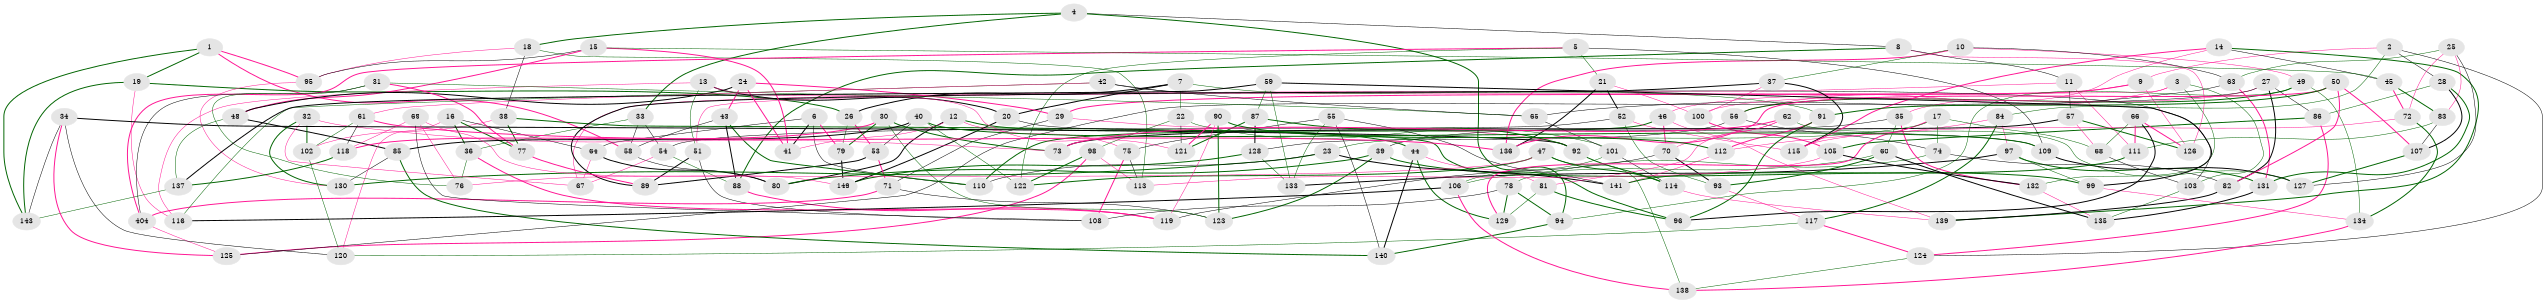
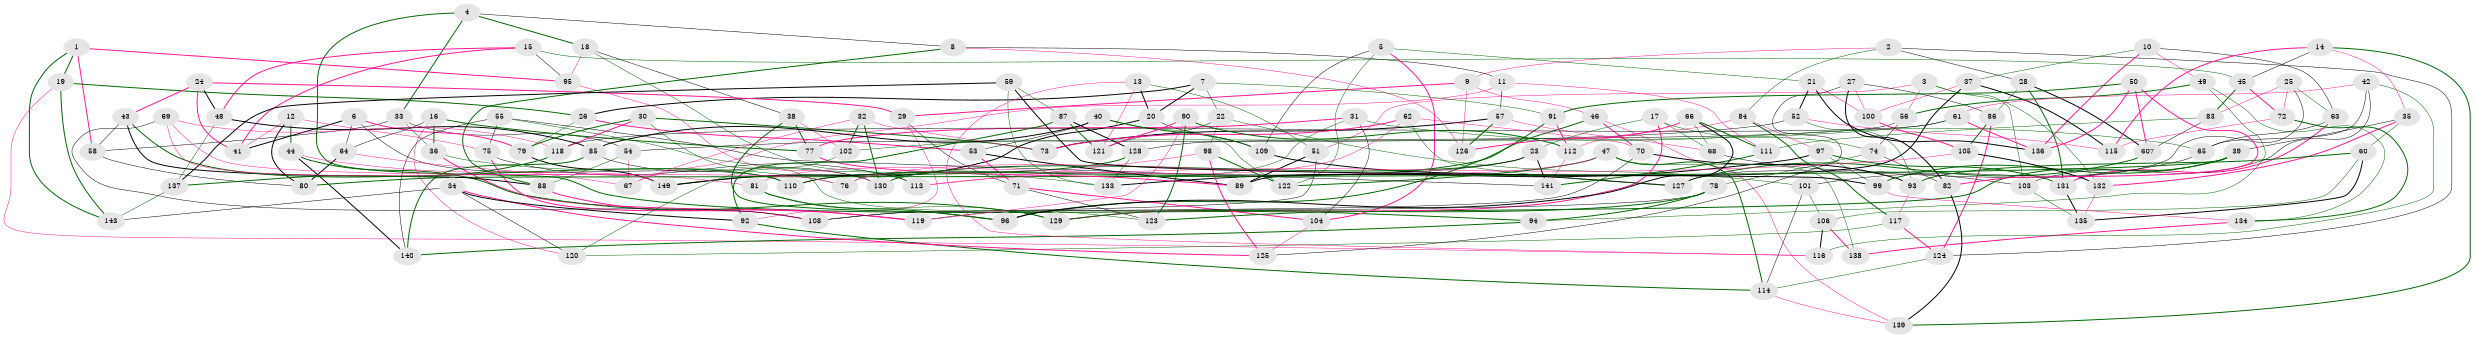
edge "66" -- "111": color deeppink -> darkgreen
node "107": label "107" -> "607"
node "404": label "404" -> "104"
edge "124" -- "138": now "124" -- "114"
